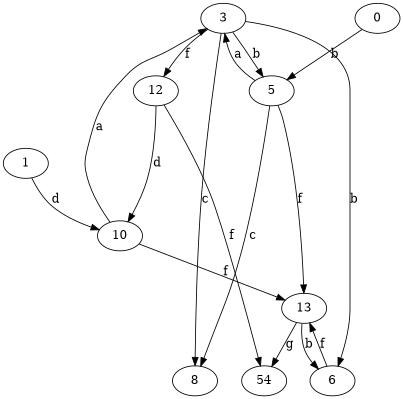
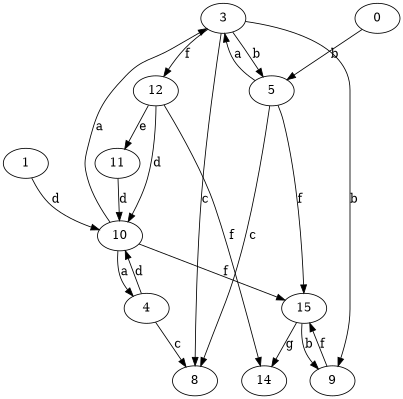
node "11": added
node "4": added
node "13": label "13" -> "15"
node "54": label "54" -> "14"
node "6": label "6" -> "9"
